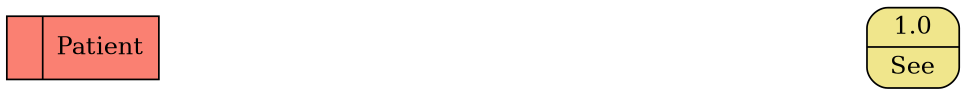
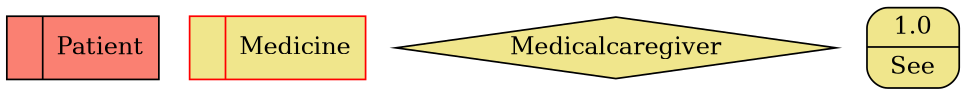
node "Medicine": added
node "Medicalcaregiver": added
